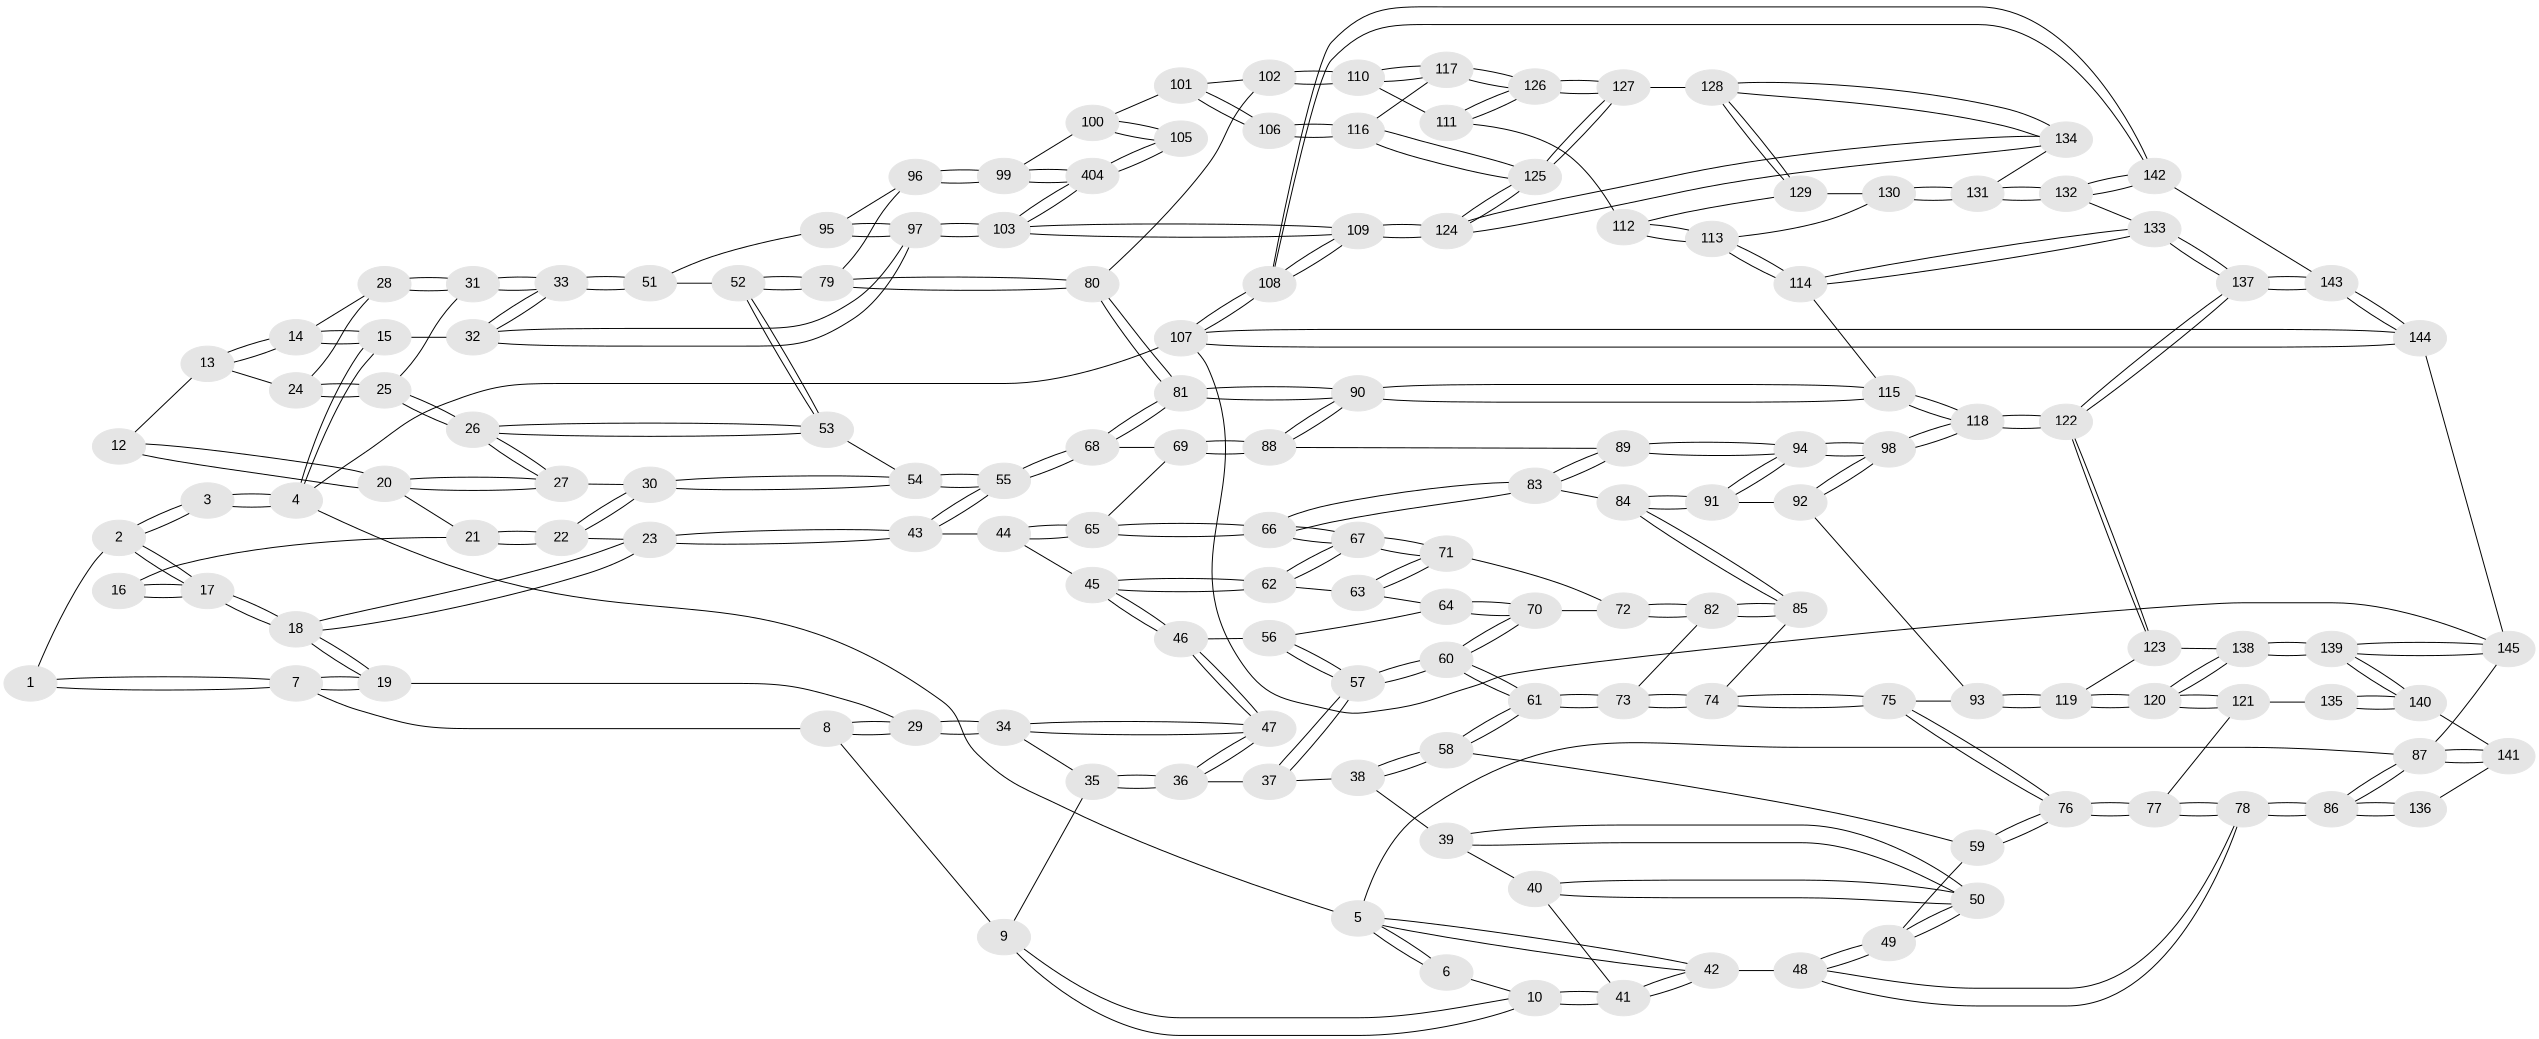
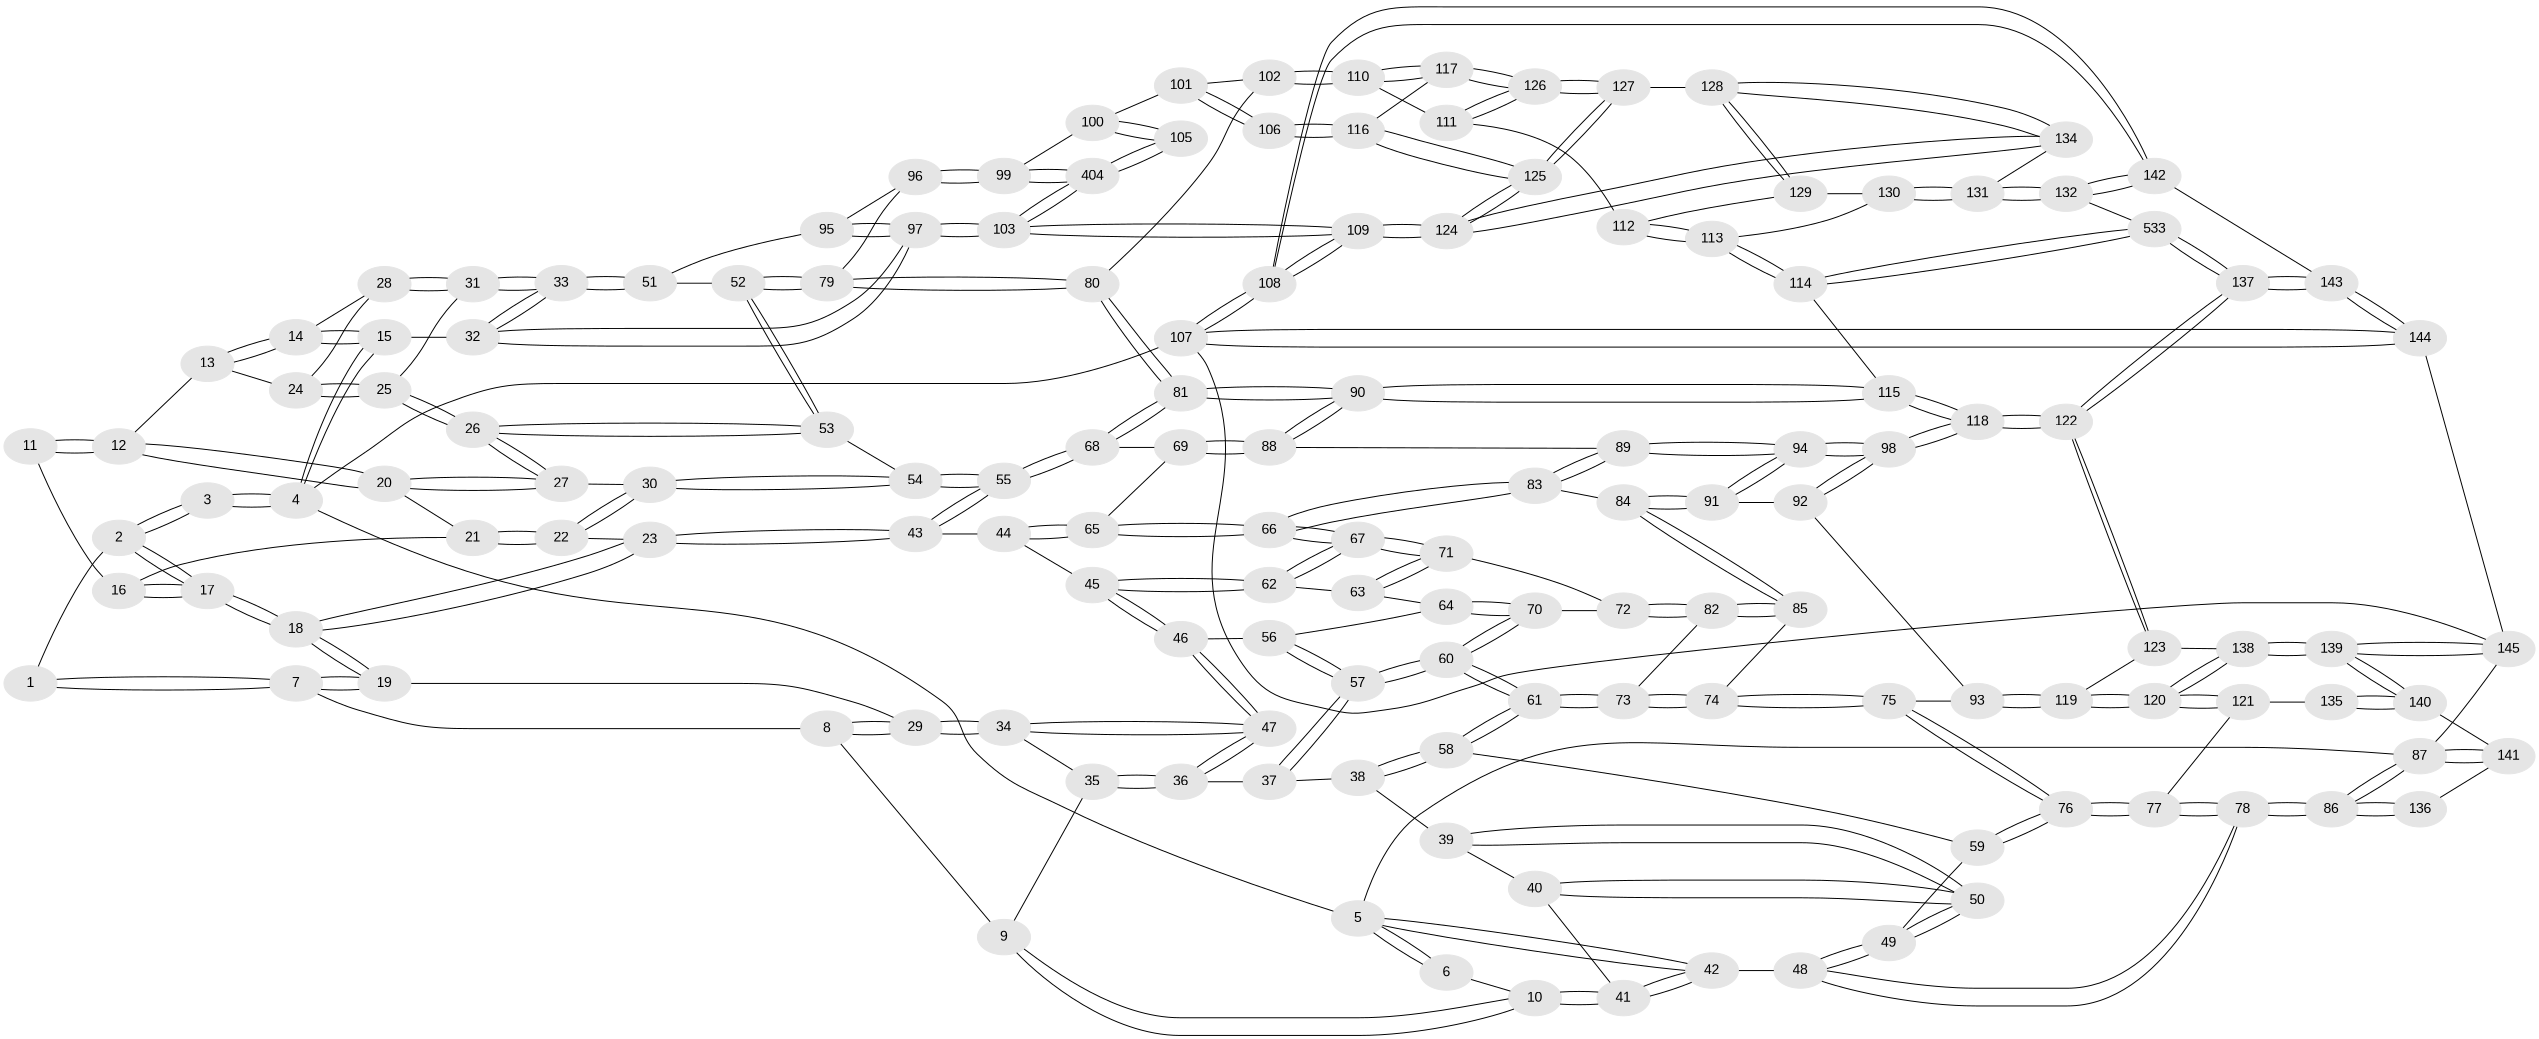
node "133": label "133" -> "533"
node "11": added
